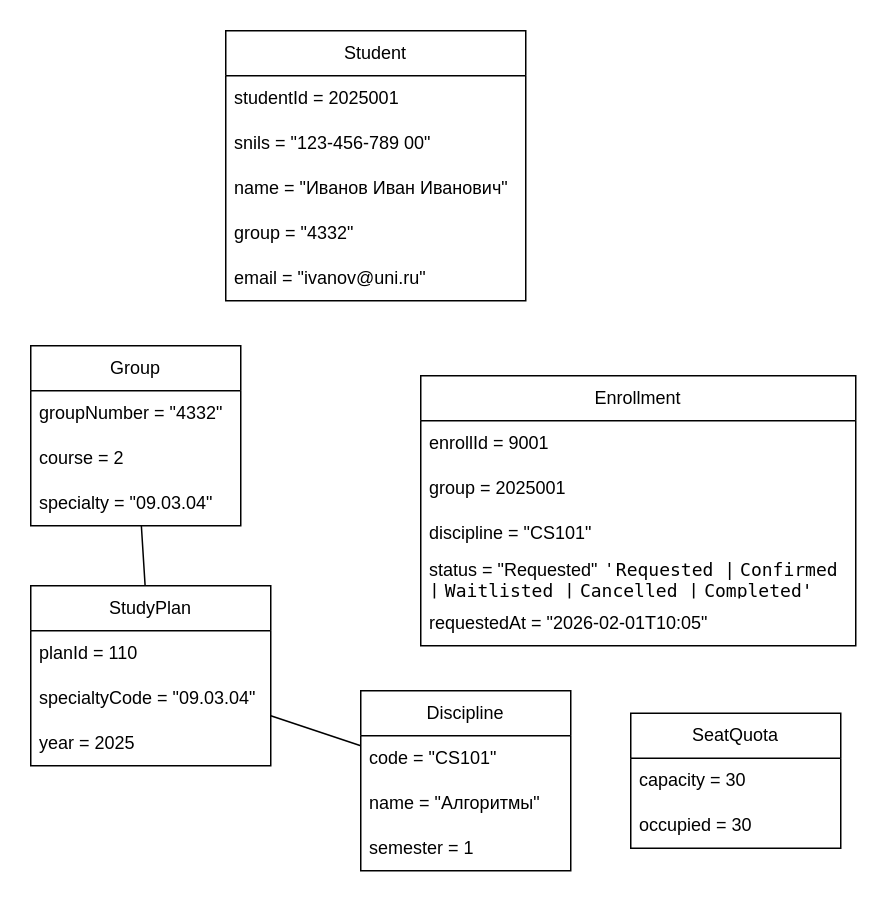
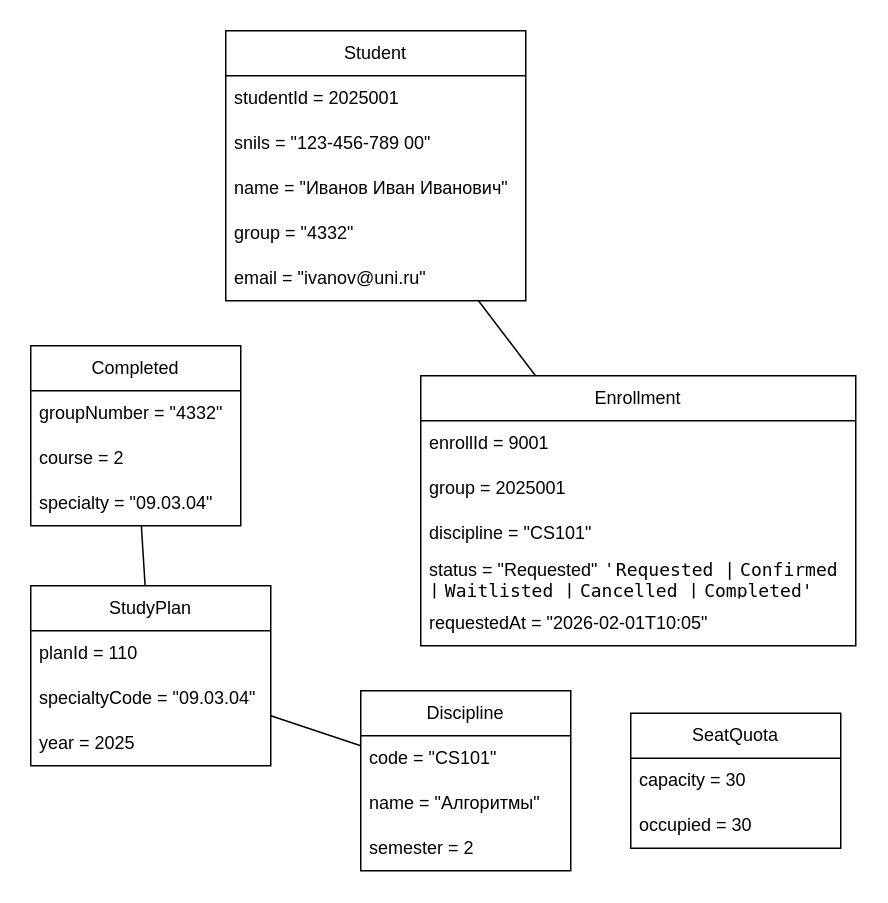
edge "Student" -- "Enrollment": added
node "Group": label "Group" -> "Completed"
node "semester = 1": label "semester = 1" -> "semester = 2"
